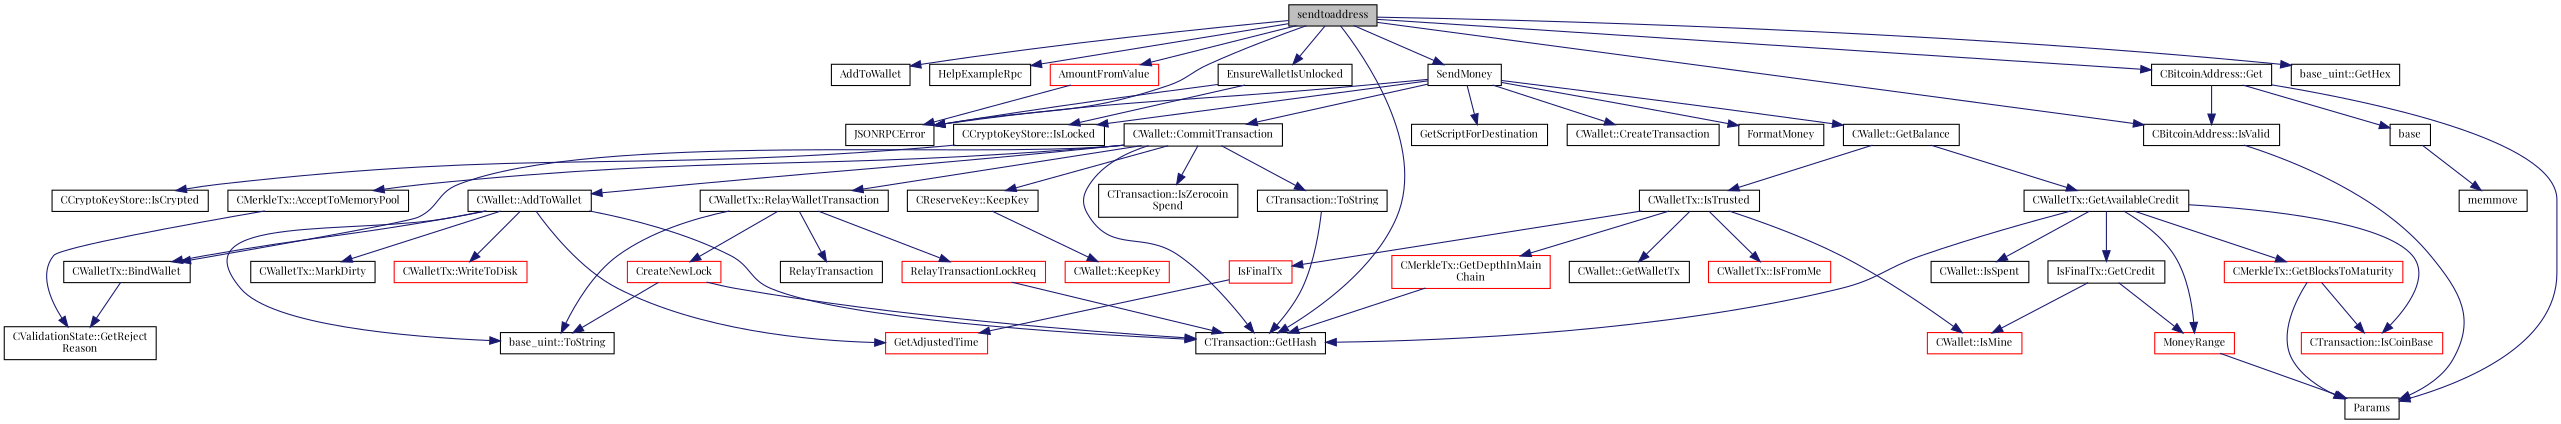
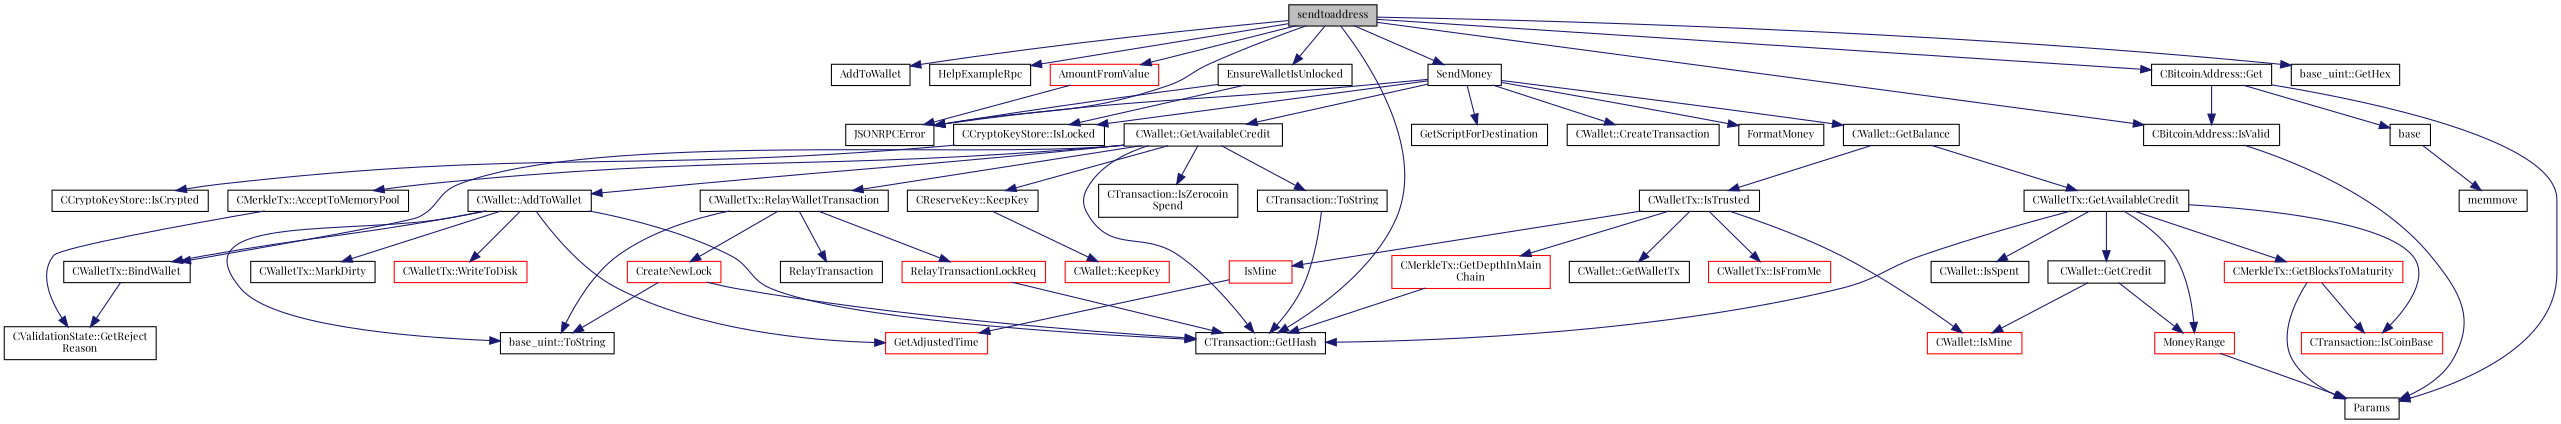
node "CWallet::CommitTransaction": label "CWallet::CommitTransaction" -> "CWallet::GetAvailableCredit"
node "IsFinalTx": label "IsFinalTx" -> "IsMine"
node "IsFinalTx::GetCredit": label "IsFinalTx::GetCredit" -> "CWallet::GetCredit"
